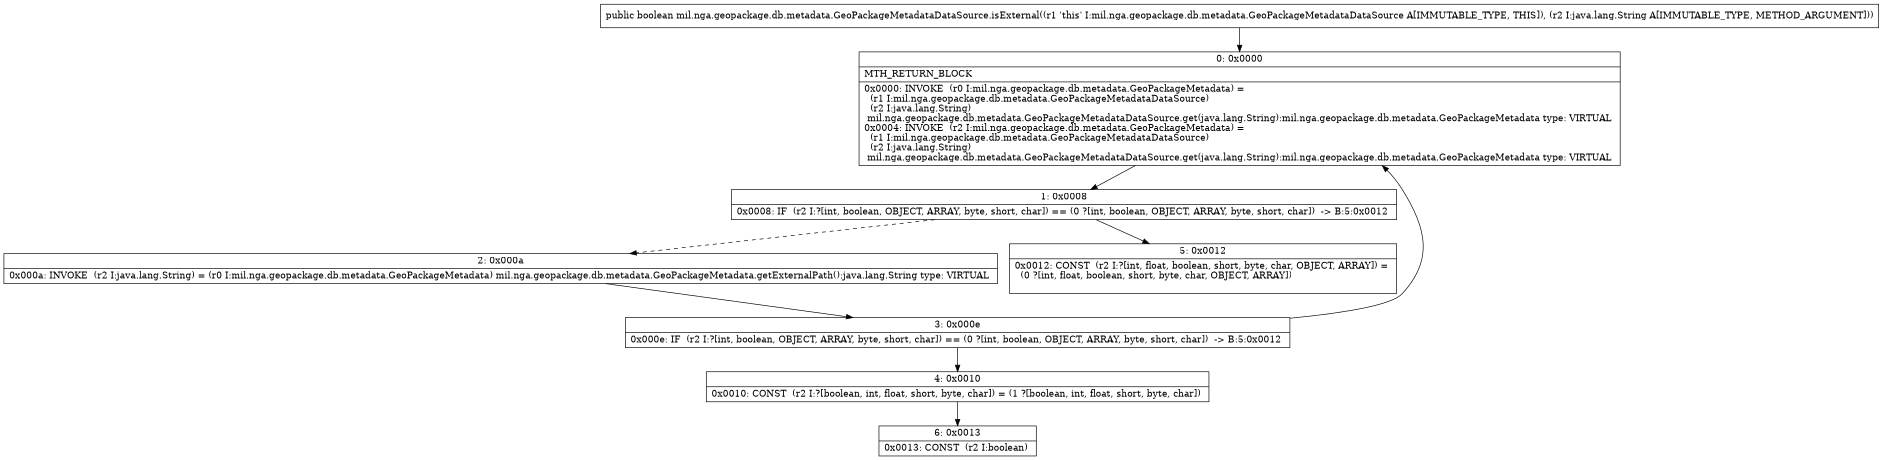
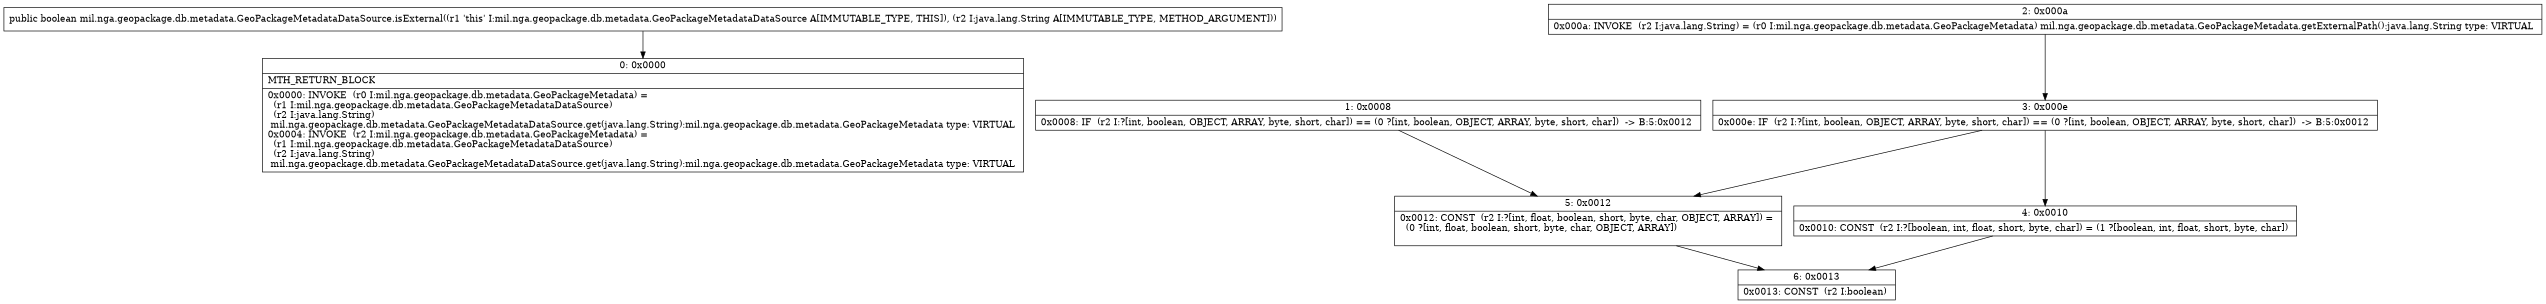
edge "0: 0x0000" -> "1: 0x0008": removed
edge "1: 0x0008" -> "2: 0x000a": removed
edge "5: 0x0012" -> "6: 0x0013": added
edge "3: 0x000e" -> "0: 0x0000": now "3: 0x000e" -> "5: 0x0012"
